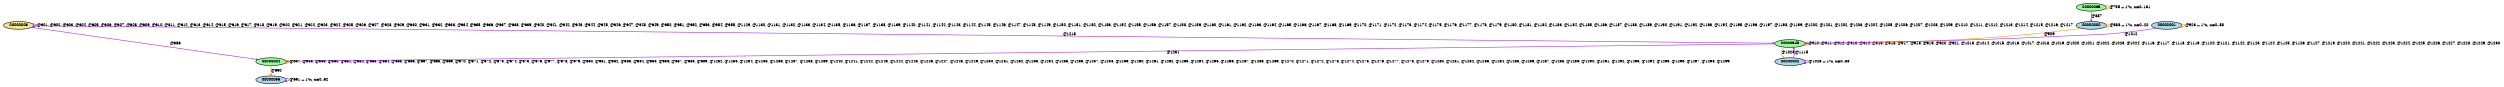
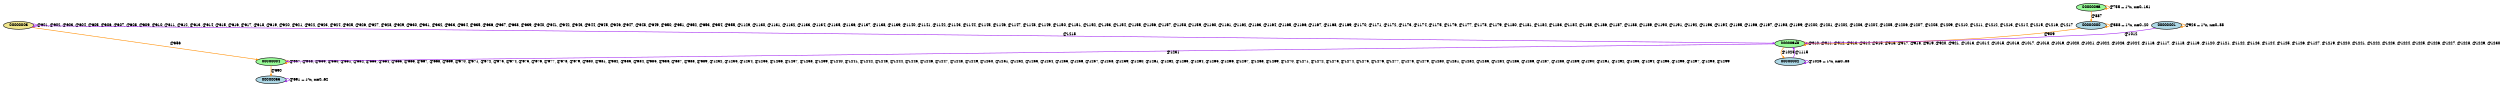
edge "000000aa" -> "00000000": color purple -> darkorange
edge "00000003" -> "00000004": color purple -> darkorange
